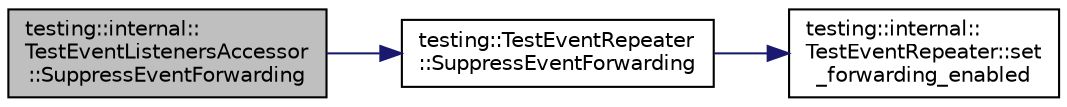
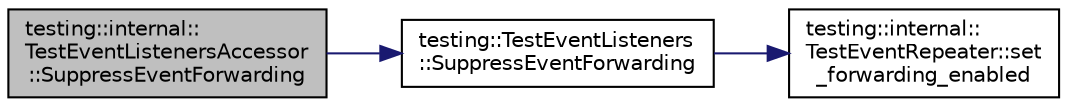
node "testing::TestEventRepeater ::SuppressEventForwarding": label "testing::TestEventRepeater ::SuppressEventForwarding" -> "testing::TestEventListeners ::SuppressEventForwarding"
